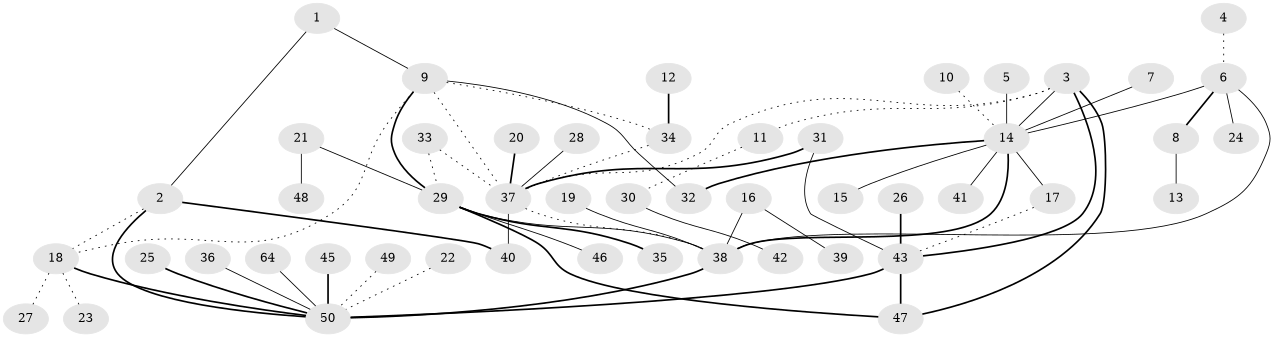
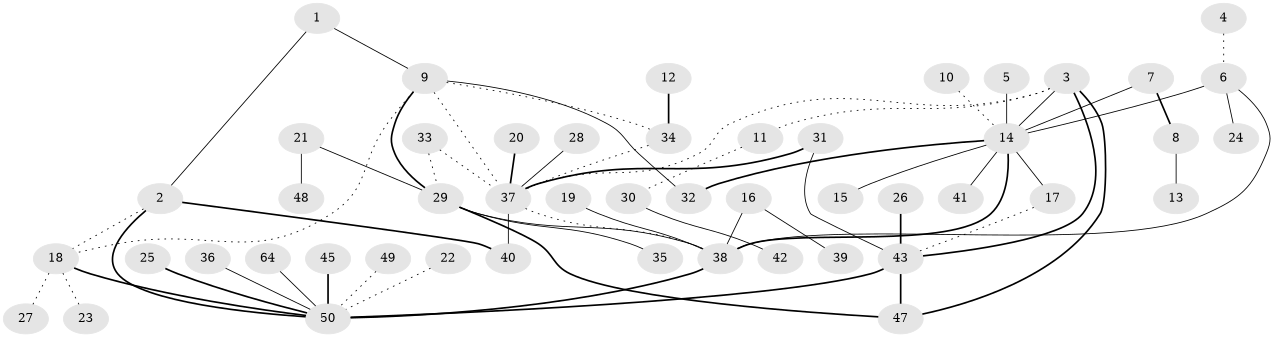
edge "6" -- "8": now "7" -- "8"
edge "29" -- "35": style bold -> solid
node "46": removed
